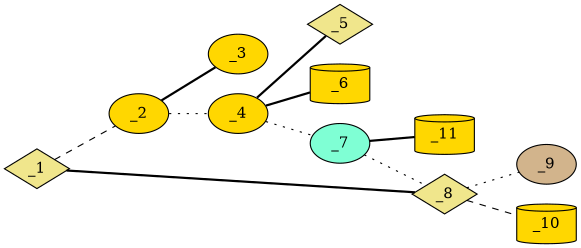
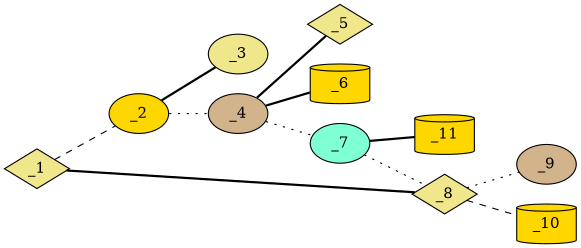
node "_3": fillcolor gold -> khaki
node "_4": fillcolor gold -> tan
